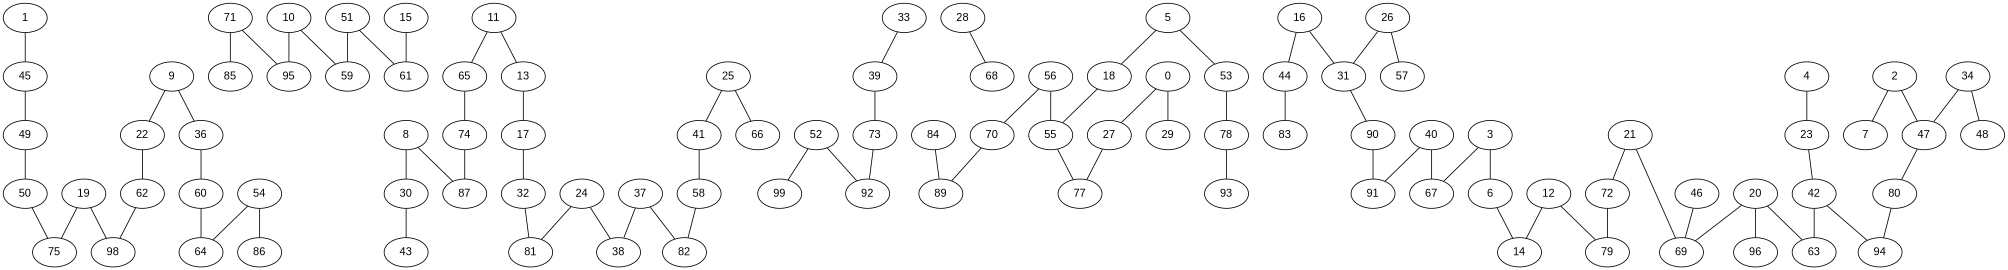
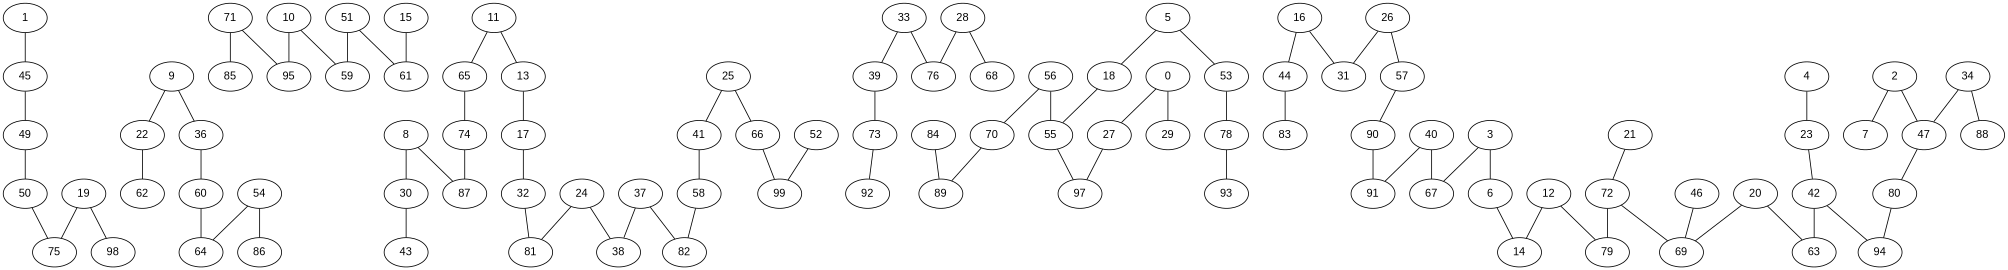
node "76": added
edge "31" -- "90": now "57" -- "90"
node "48": label "48" -> "88"
edge "66" -- "99": added
edge "52" -- "92": removed
node "77": label "77" -> "97"
edge "21" -- "69": now "72" -- "69"
edge "62" -- "98": removed
node "96": removed
